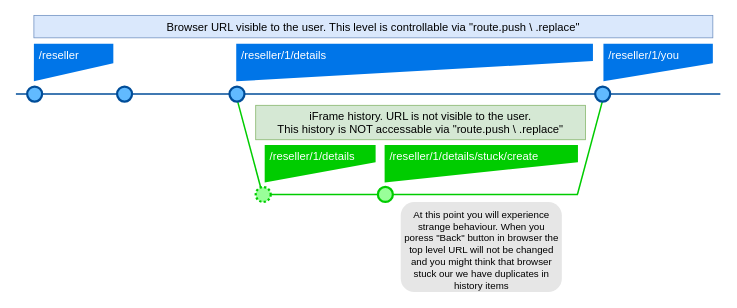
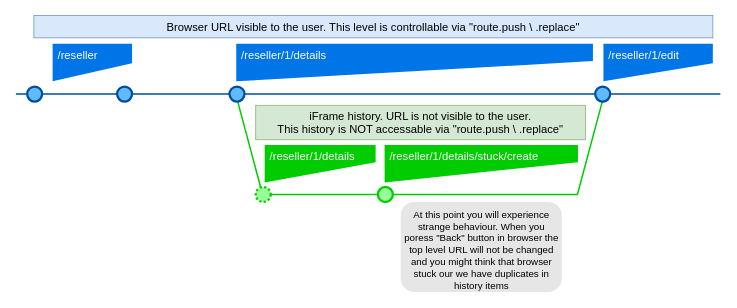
node "/reseller/1/you": label "/reseller/1/you" -> "/reseller/1/edit"
node "/reseller": moved (73, 63) -> (92, 63)
